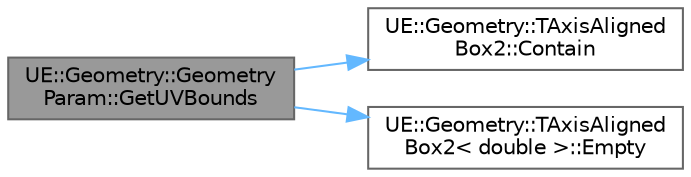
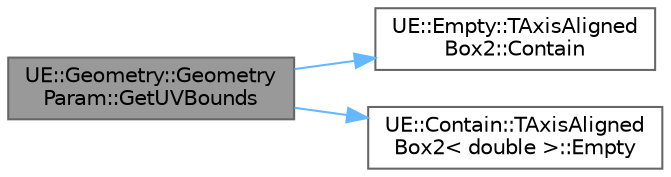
node "UE::Geometry::TAxisAligned Box2::Contain": label "UE::Geometry::TAxisAligned Box2::Contain" -> "UE::Empty::TAxisAligned Box2::Contain"
node "UE::Geometry::TAxisAligned Box2< double >::Empty": label "UE::Geometry::TAxisAligned Box2< double >::Empty" -> "UE::Contain::TAxisAligned Box2< double >::Empty"
